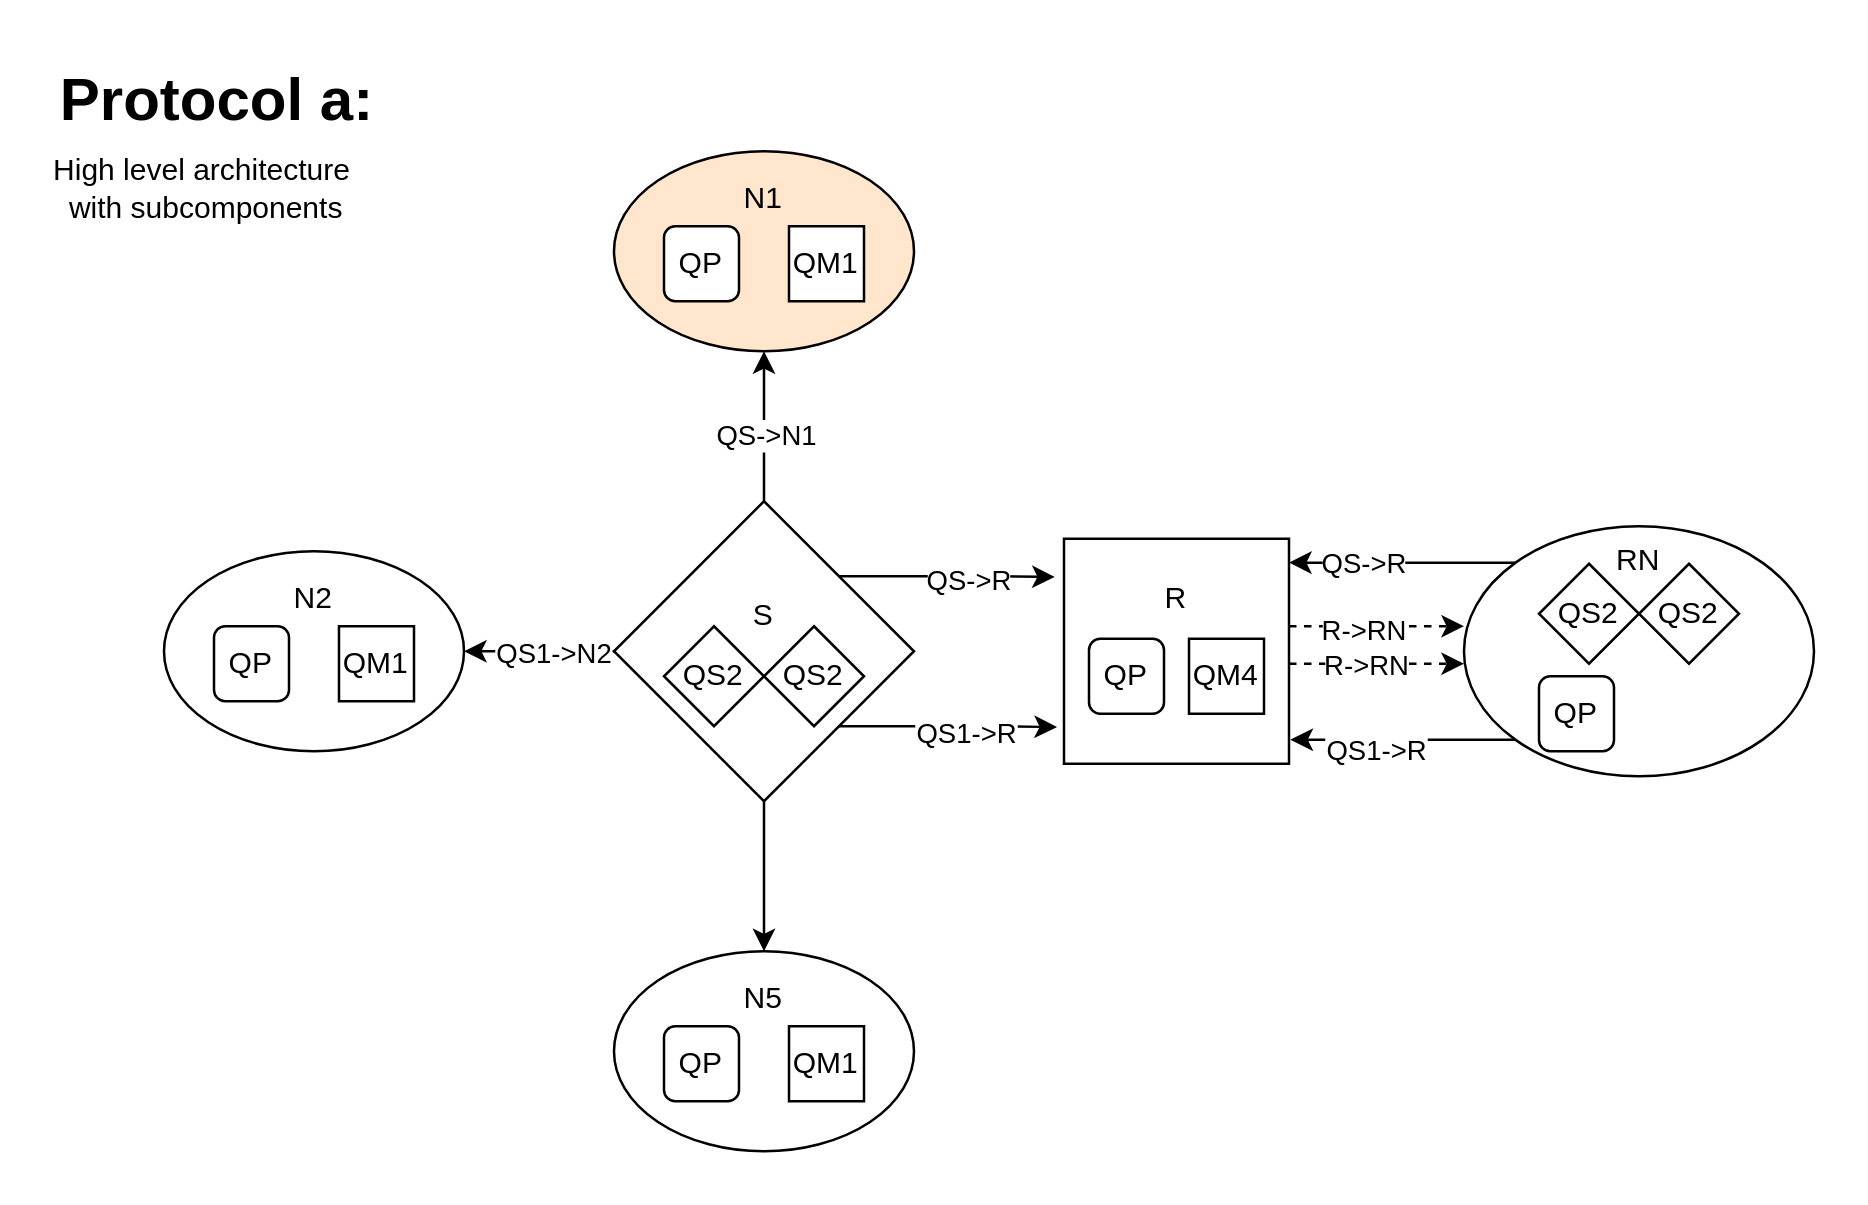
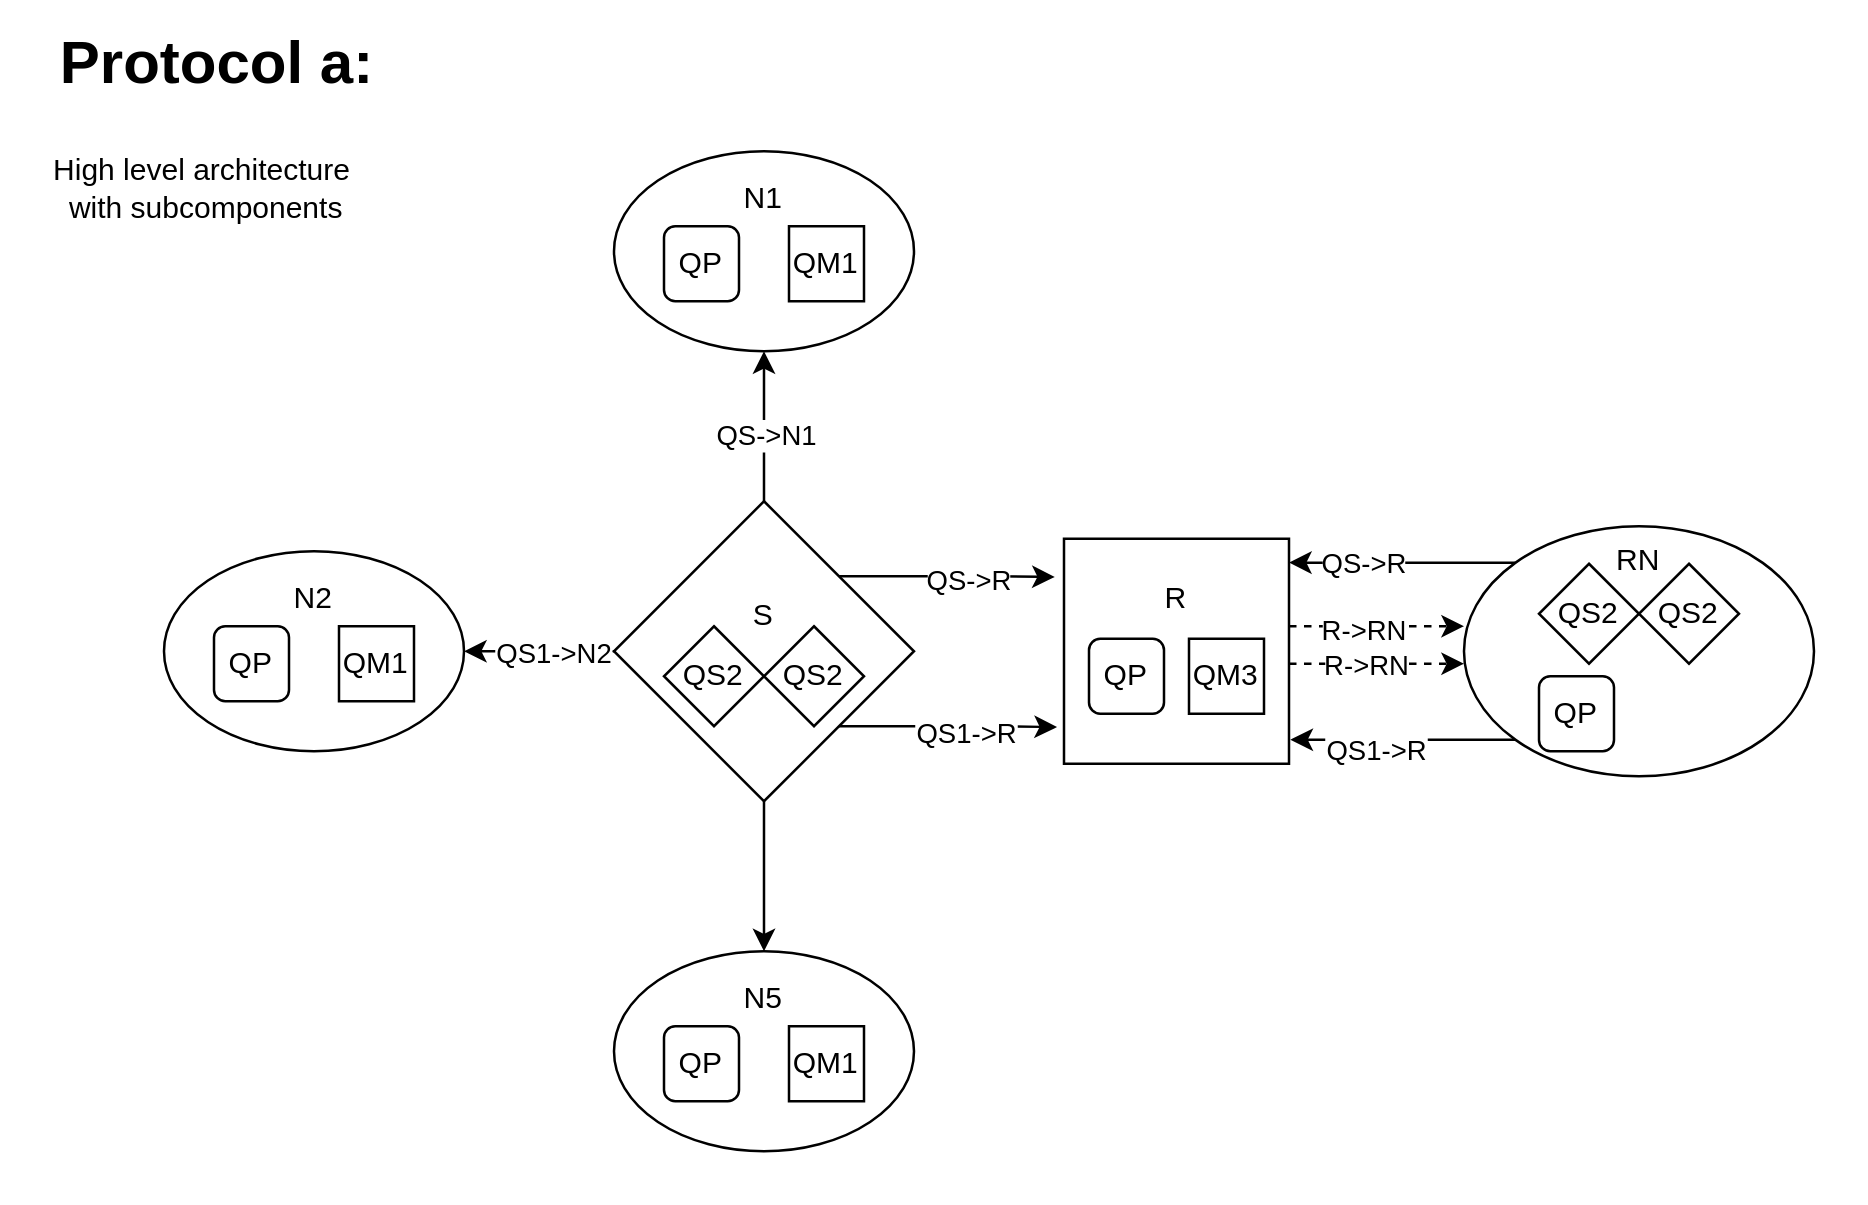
node "Protocol a:": moved (216, 101) -> (216, 64)
node "N1": fillcolor #ffe6cc -> #ffffff
node "QM4": label "QM4" -> "QM3"
